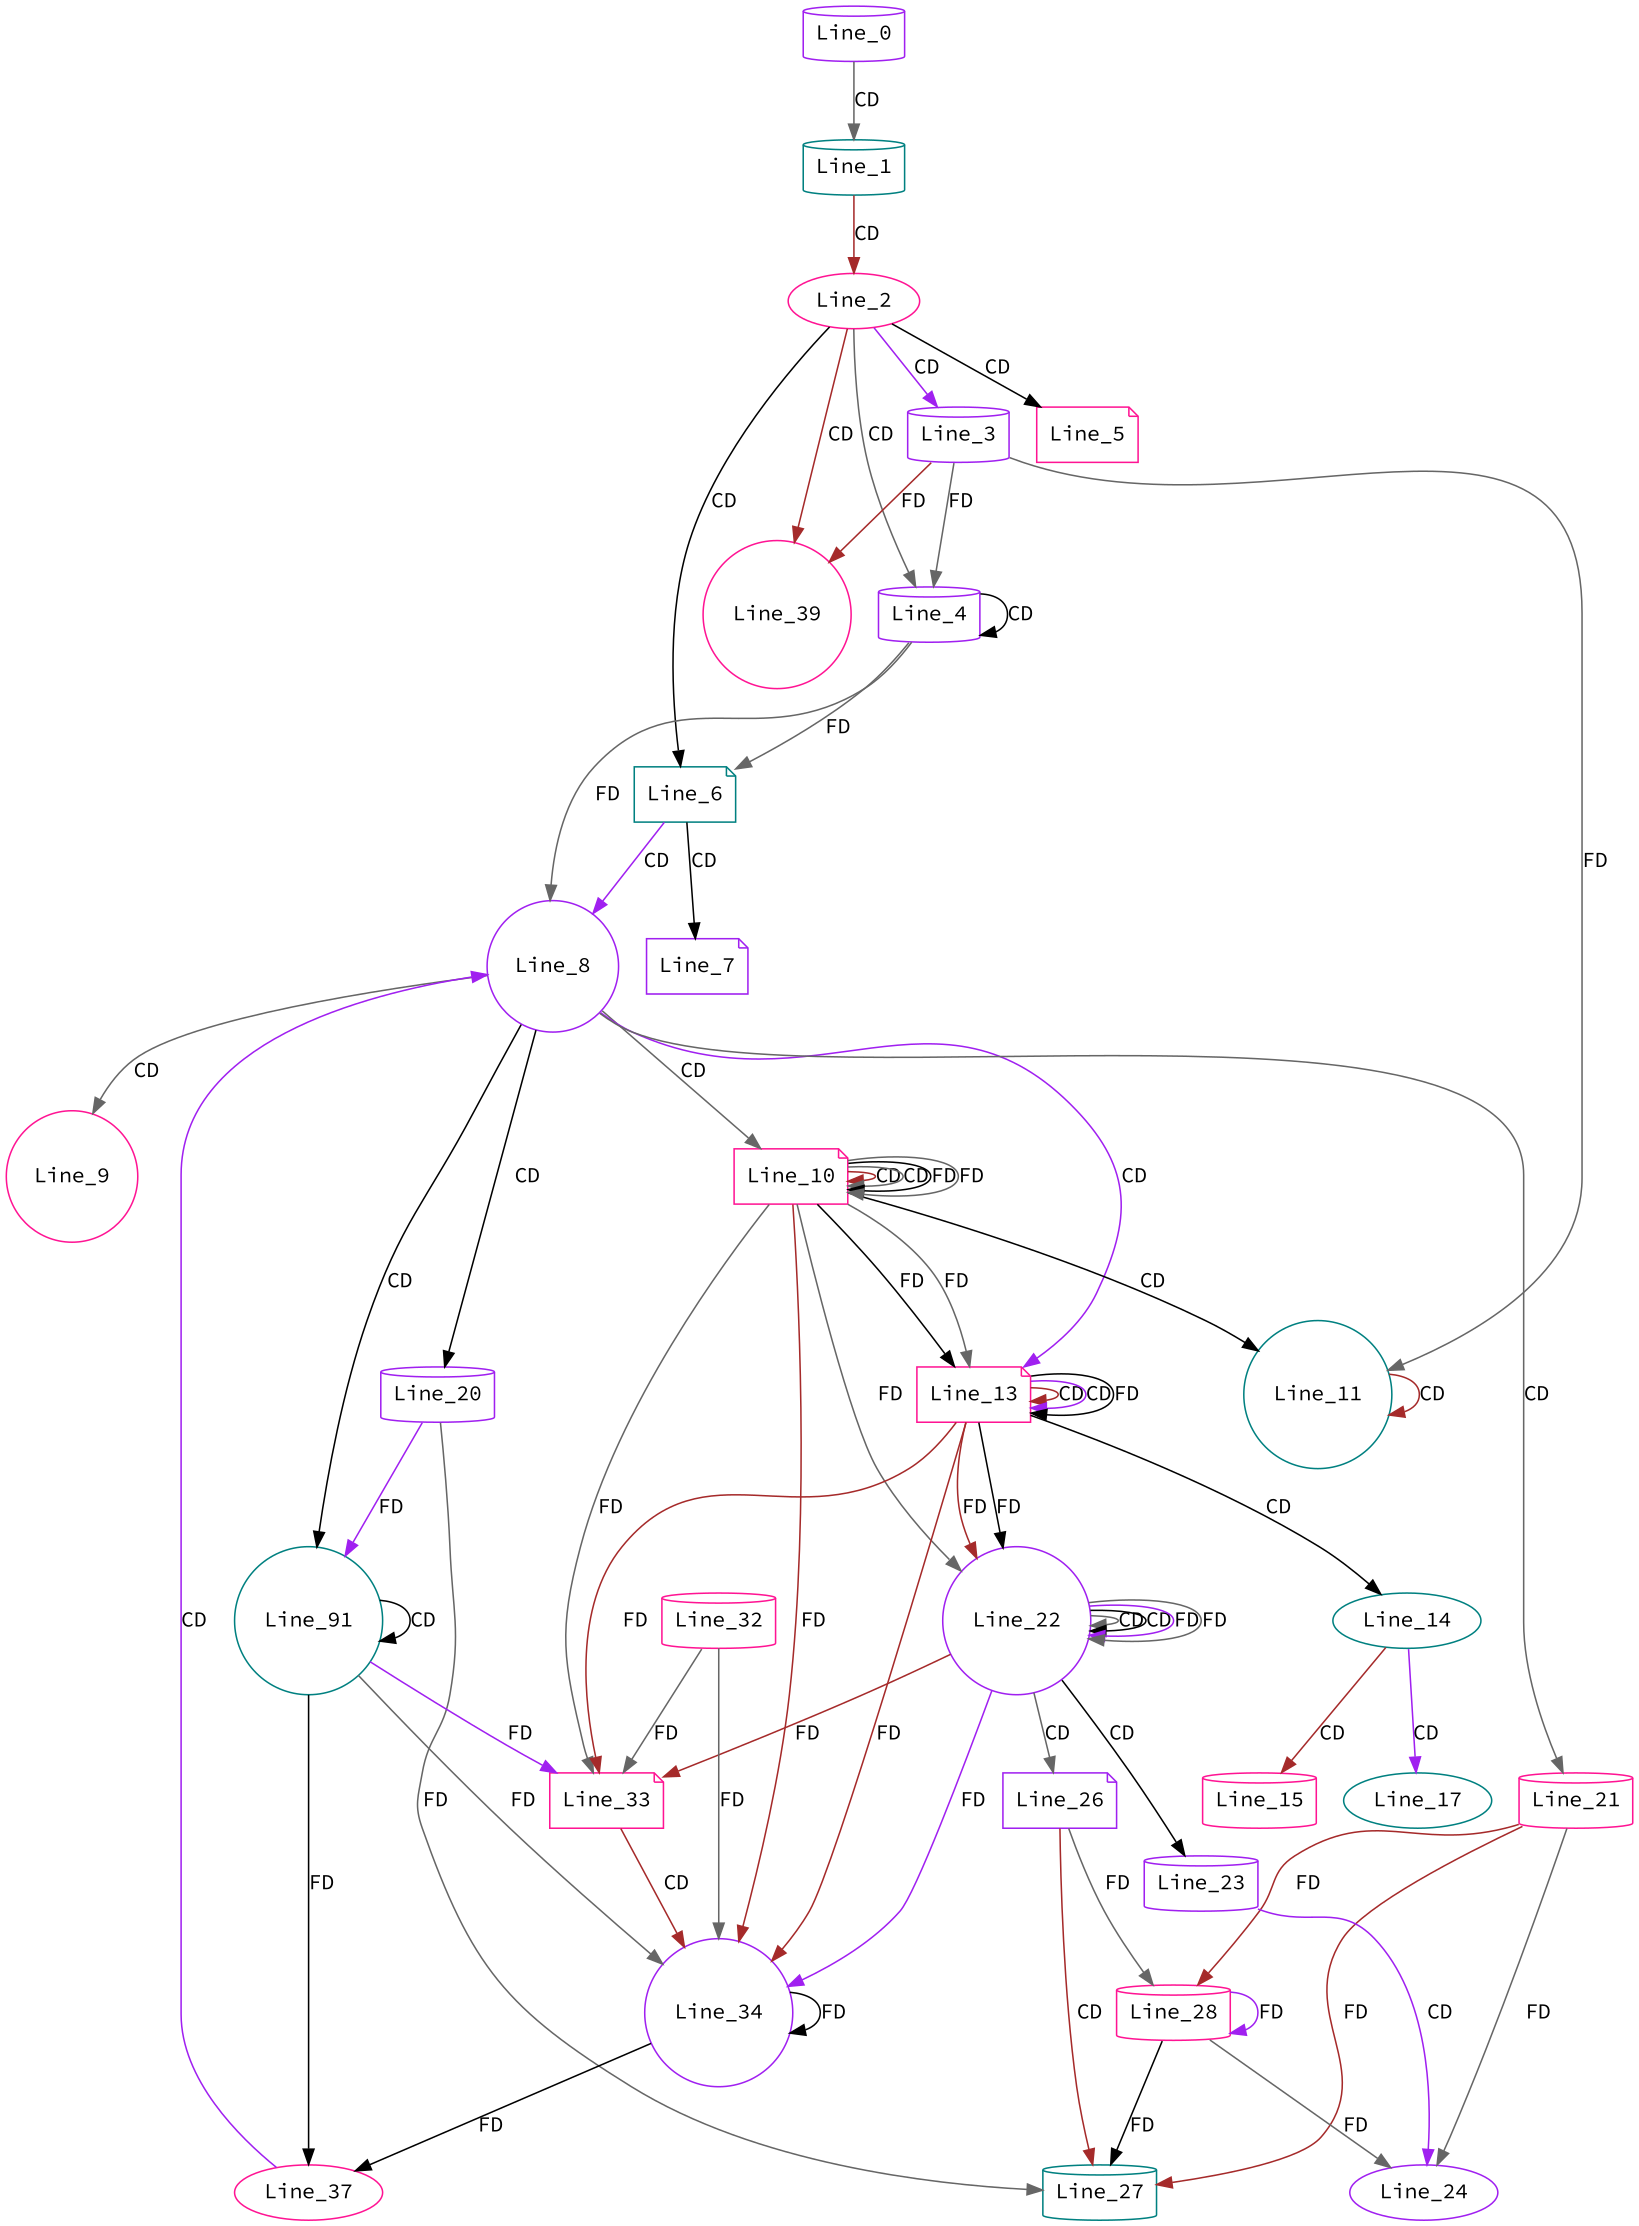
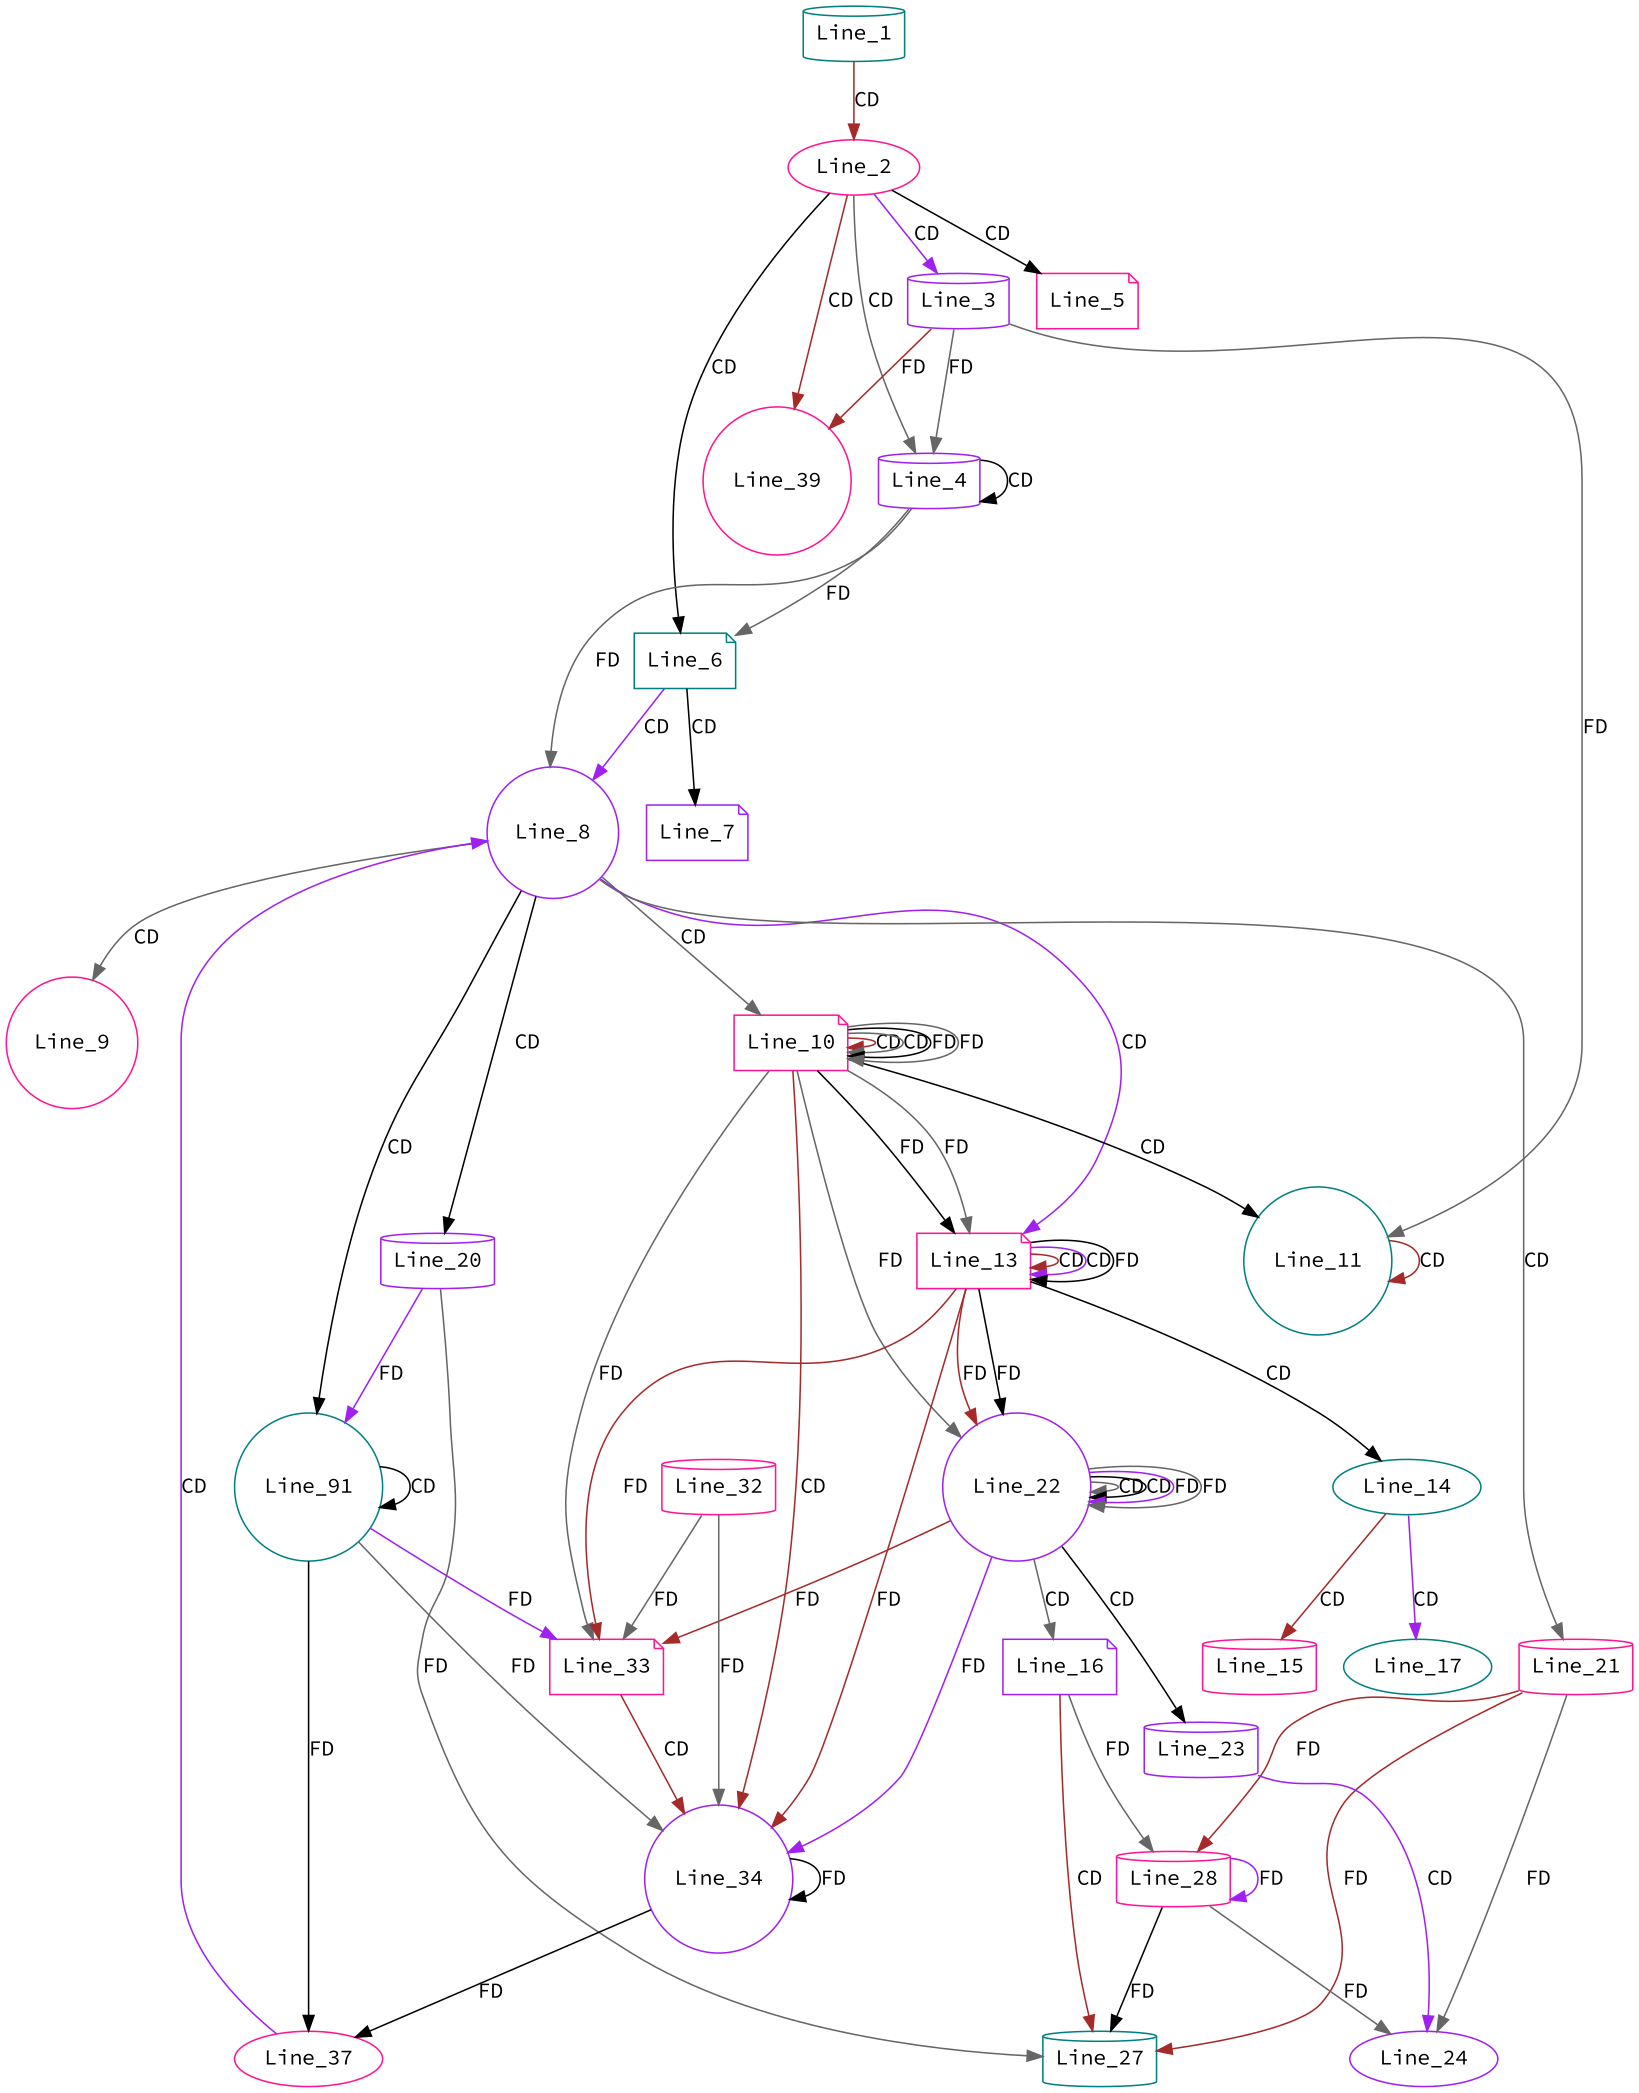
node "Line_0": removed
edge "Line_10" -> "Line_34": label "FD" -> "CD"
node "Line_26": label "Line_26" -> "Line_16"
